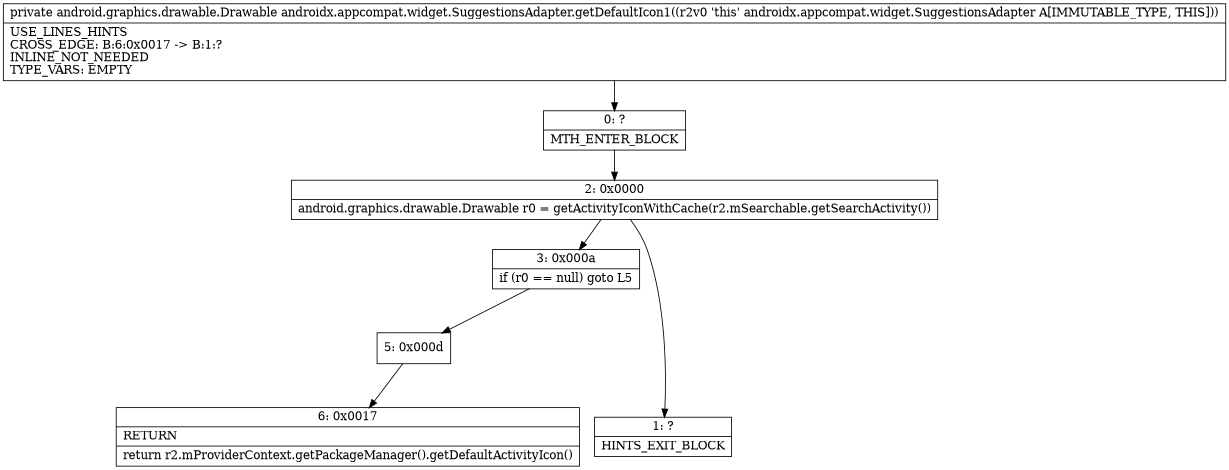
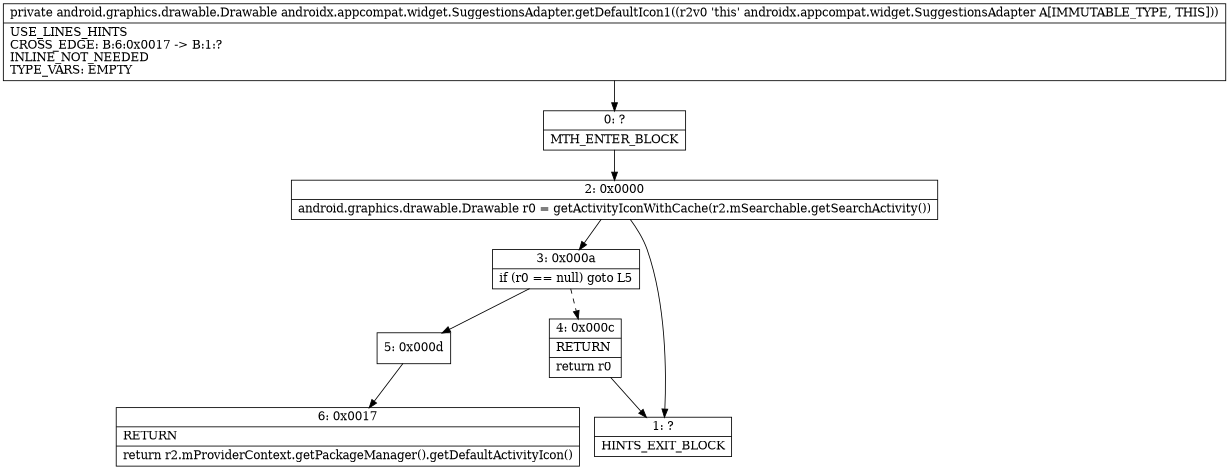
node "4: 0x000c": added
